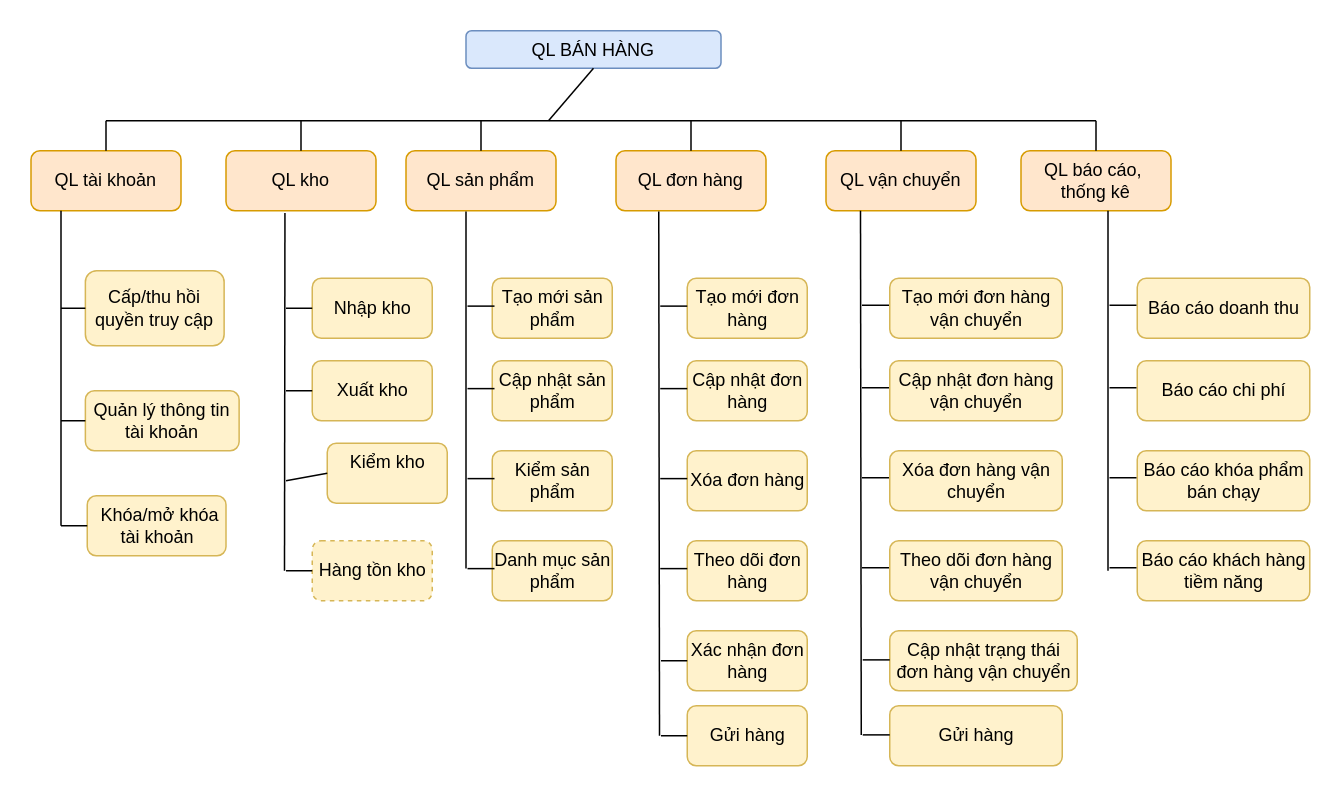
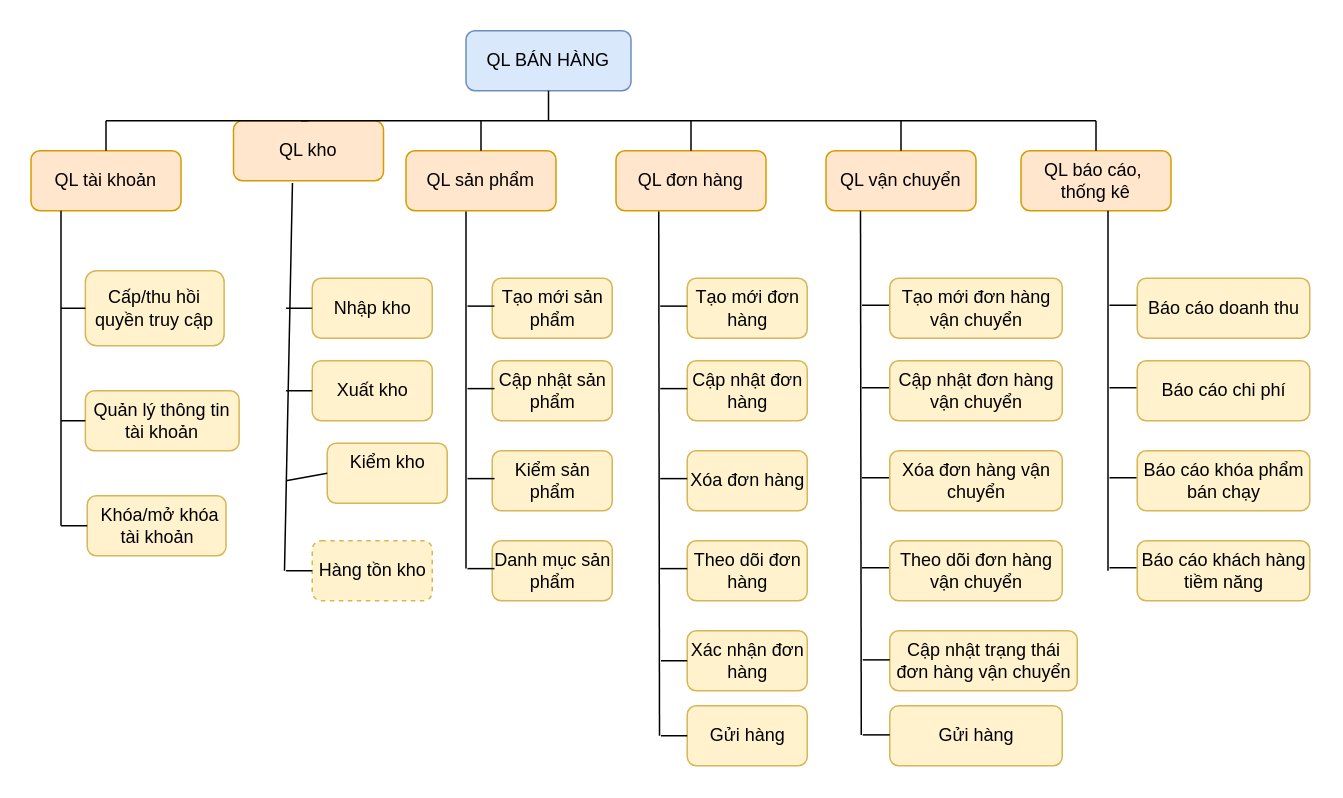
node "QL BÁN HÀNG": size 255x38 -> 165x60
node "QL kho": moved (301, 181) -> (308, 151)
